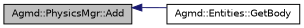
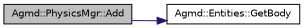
edge "Agmd::Entities::GetBody" -> "Agmd::PhysicsMgr::Add": reversed
